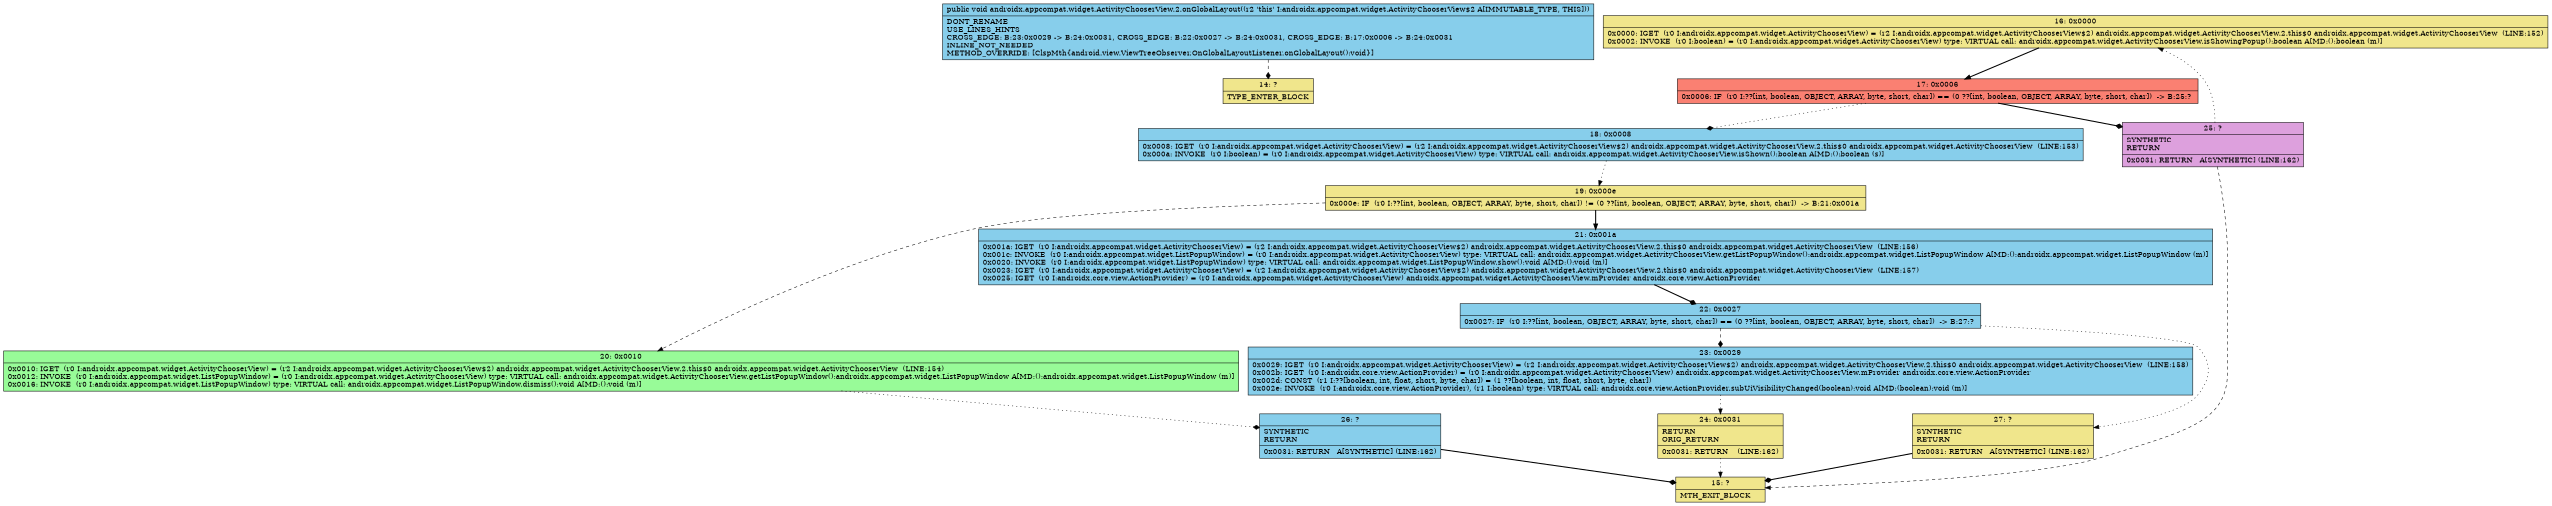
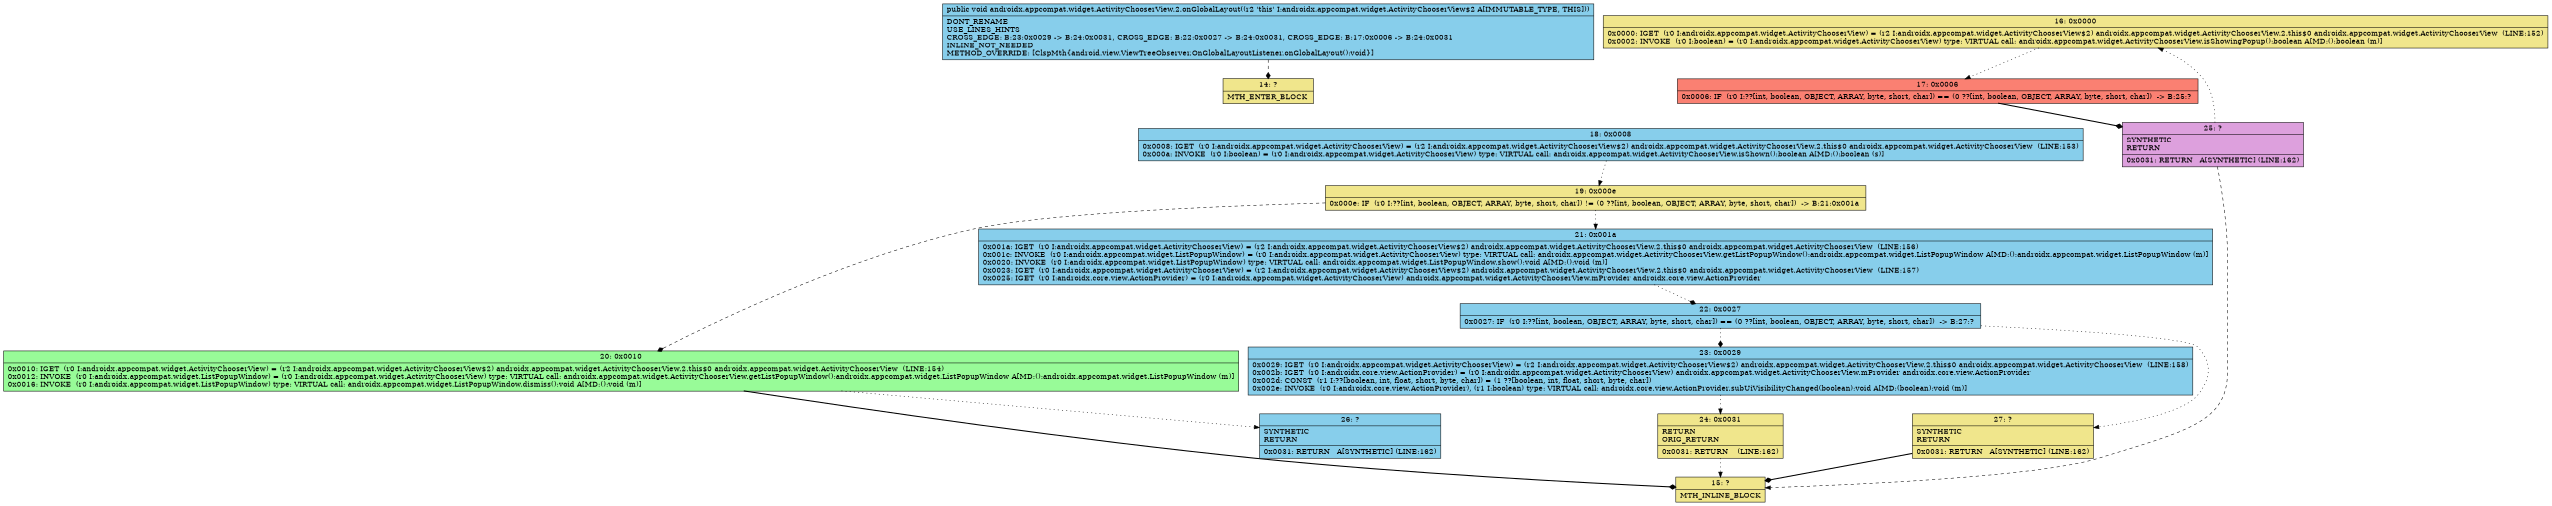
edge "16: 0x0000" -> "17: 0x0006": style bold -> dotted
node "14: ?": text "TYPE_ENTER_BLOCK" -> "MTH_ENTER_BLOCK"
edge "17: 0x0006" -> "18: 0x0008": removed
edge "19: 0x000e" -> "21: 0x001a": style bold -> dotted
edge "19: 0x000e" -> "20: 0x0010": arrowhead normal -> diamond
edge "21: 0x001a" -> "22: 0x0027": style bold -> dotted
edge "22: 0x0027" -> "23: 0x0029": style dashed -> dotted
edge "20: 0x0010" -> "26: ?": arrowhead diamond -> normal
edge "26: ?" -> "15: ?": now "20: 0x0010" -> "15: ?"
node "15: ?": text "MTH_EXIT_BLOCK" -> "MTH_INLINE_BLOCK"
